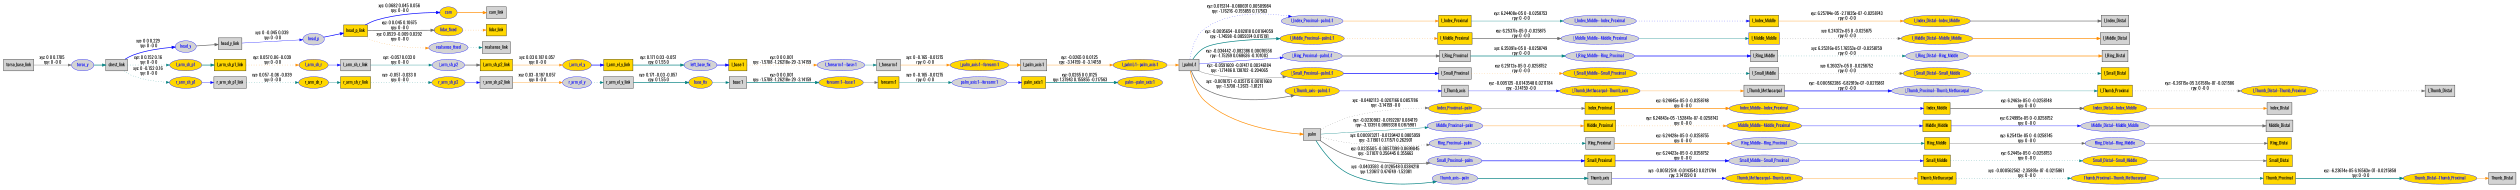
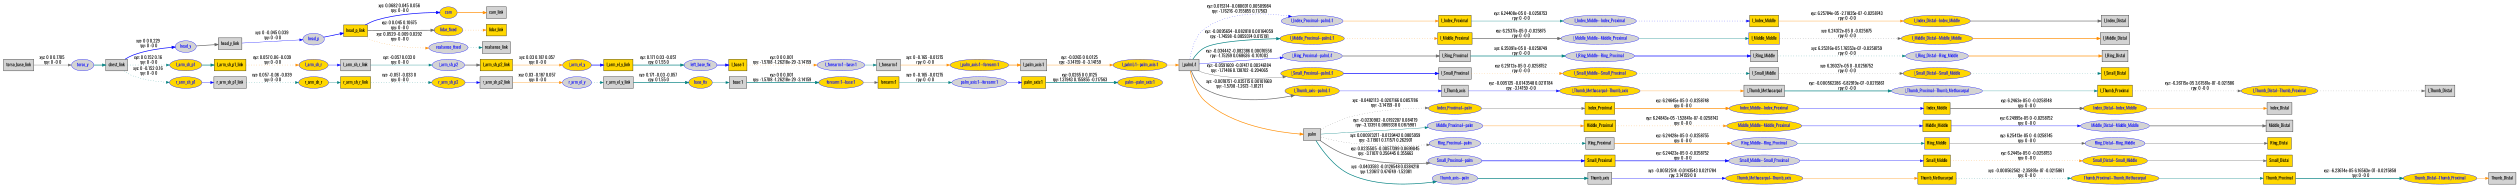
edge "l_Thumb_Methacarpal" -> "l_Thumb_Proximal--Thumb_Methacarpal": color blue -> teal
node "Ring_Middle": color black -> blue
edge "Small_Middle" -> "Small_Distal--Small_Middle": color teal -> darkorange
